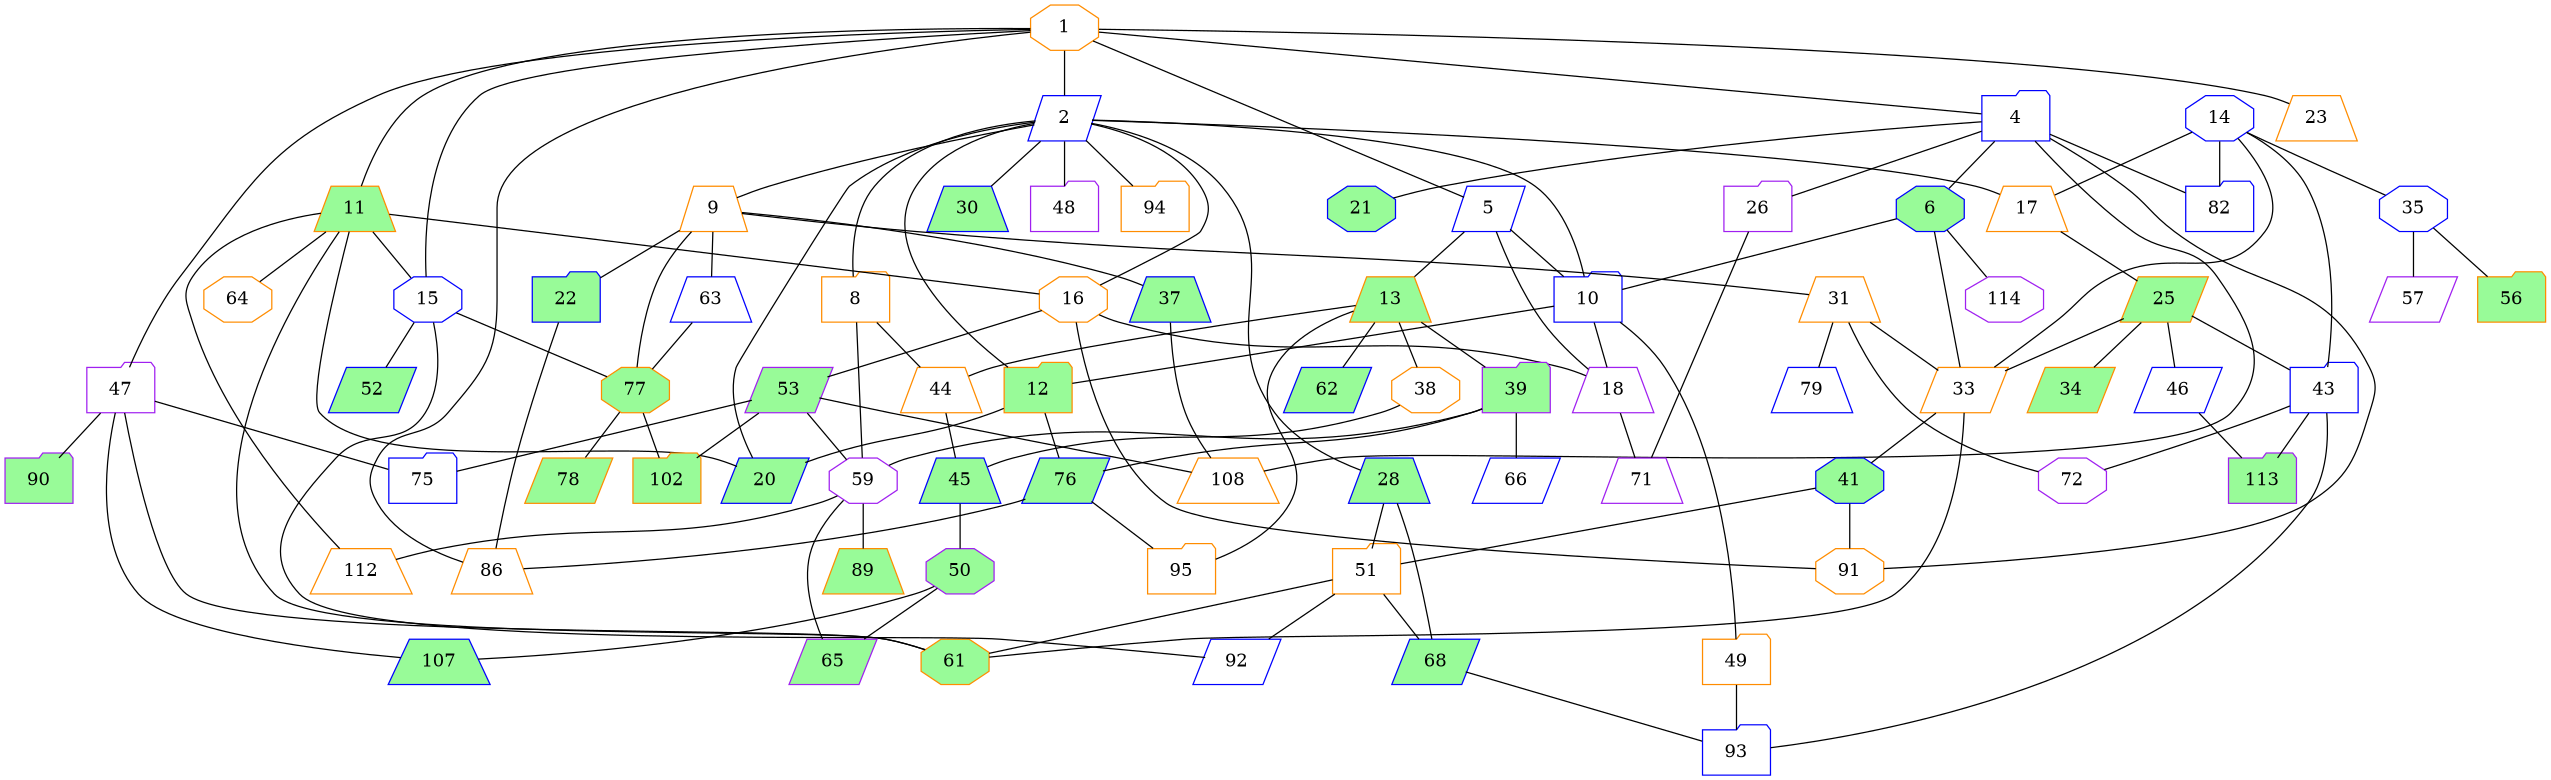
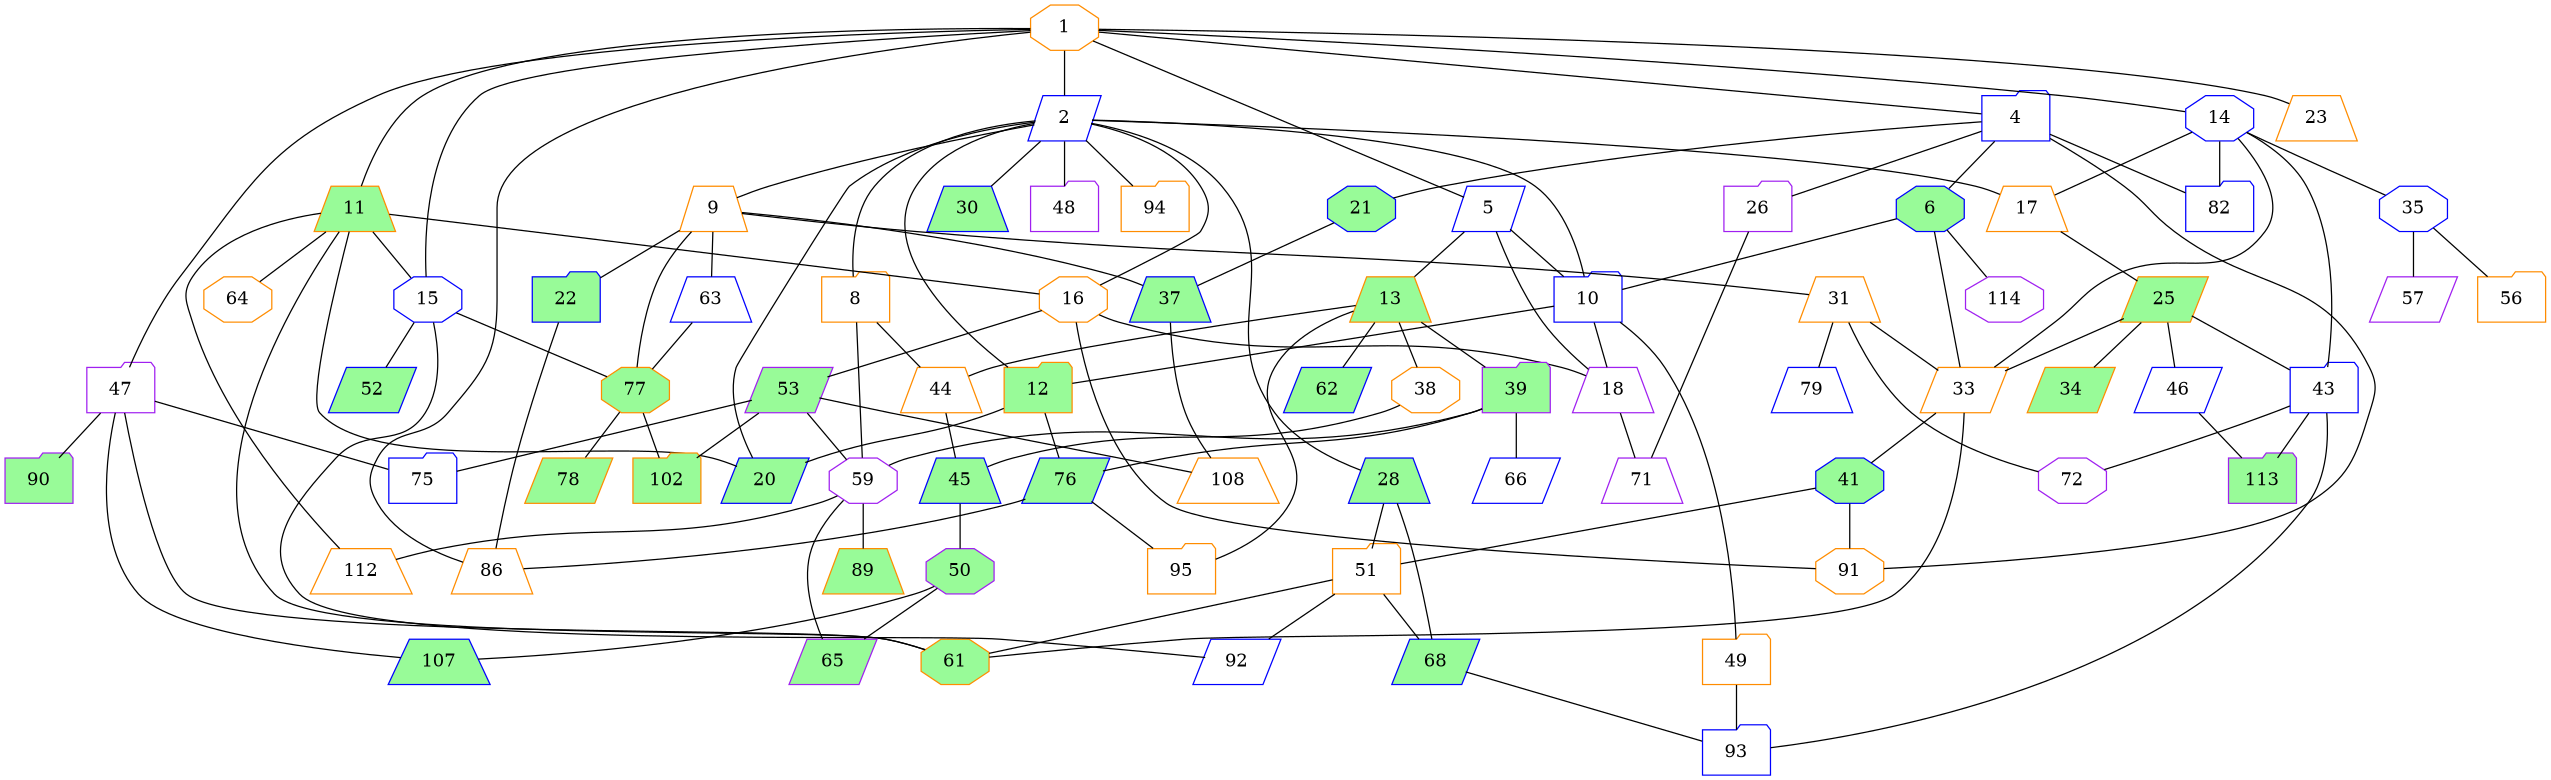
edge "1" -- "14": added
edge "21" -- "37": added
node "56": fillcolor palegreen -> white
edge "4" -- "108": removed
